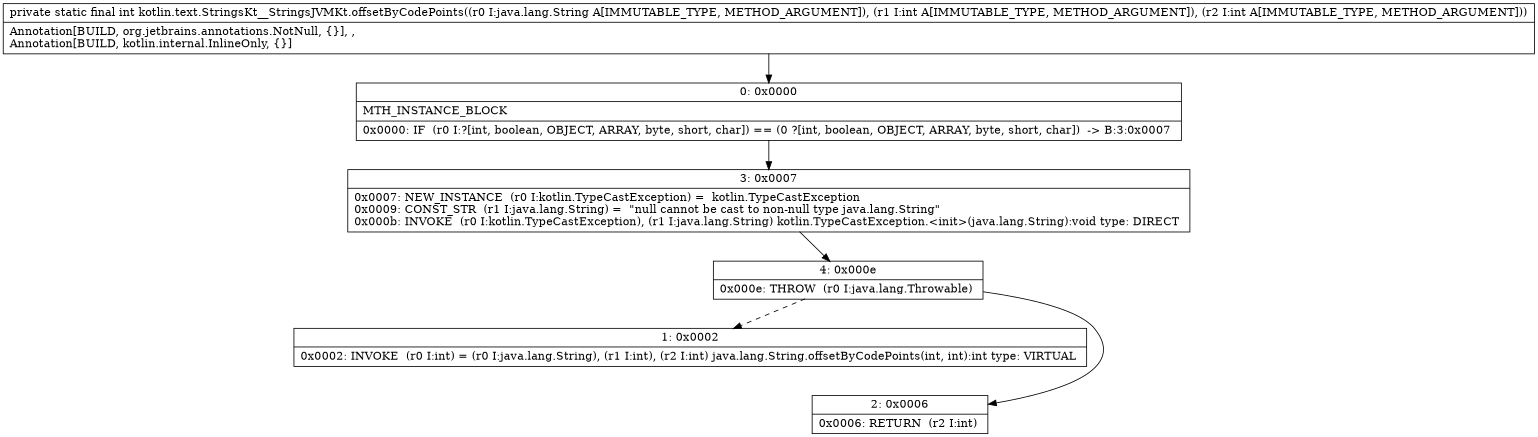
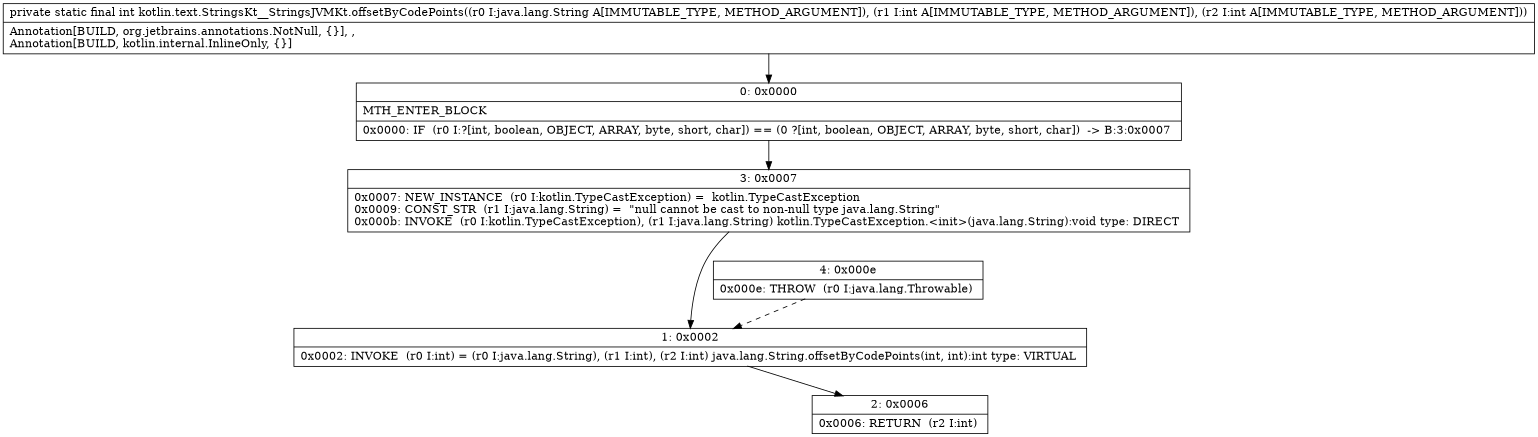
node "0: 0x0000": text "MTH_INSTANCE_BLOCK" -> "MTH_ENTER_BLOCK"
edge "3: 0x0007" -> "4: 0x000e": now "3: 0x0007" -> "1: 0x0002"
edge "4: 0x000e" -> "2: 0x0006": now "1: 0x0002" -> "2: 0x0006"
